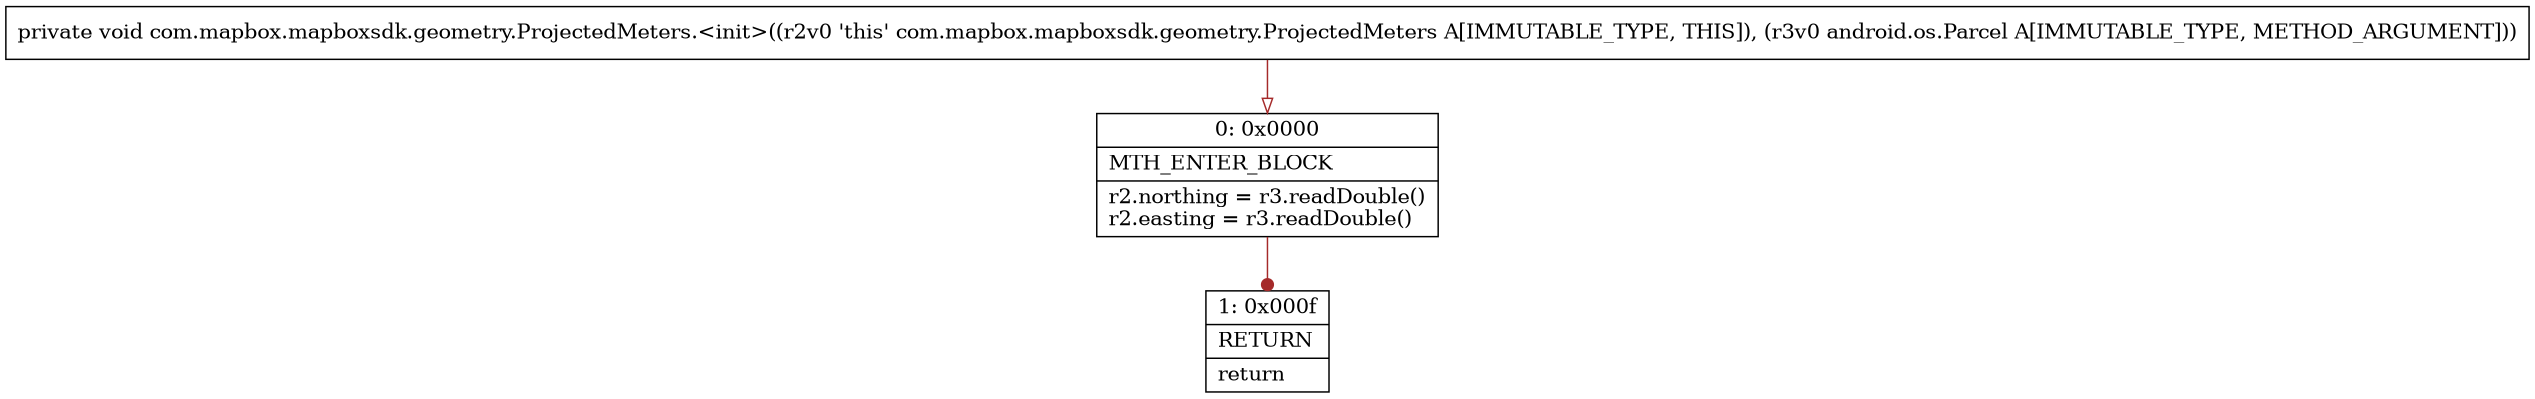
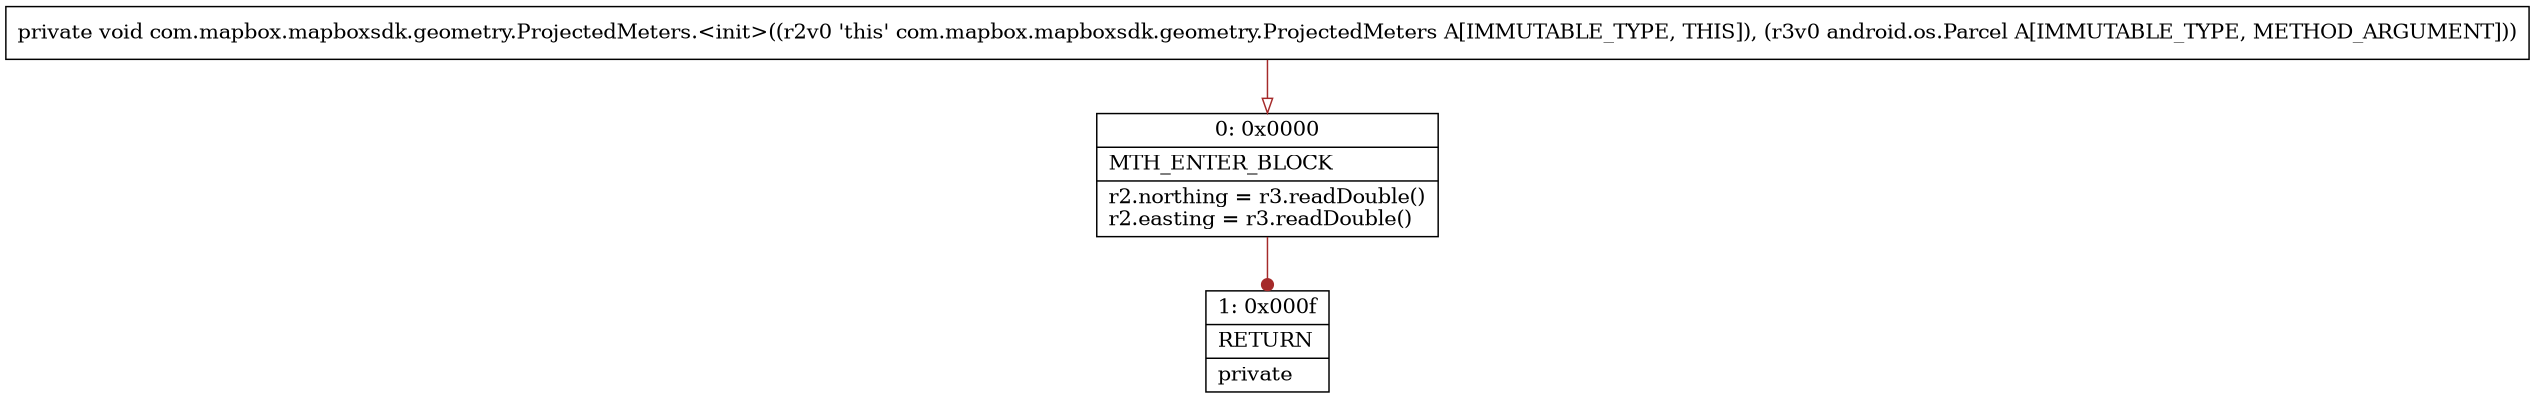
node "1: 0x000f": text "return" -> "private"
